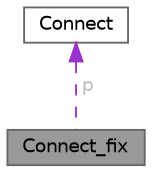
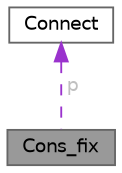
node "Connect_fix": label "Connect_fix" -> "Cons_fix"
